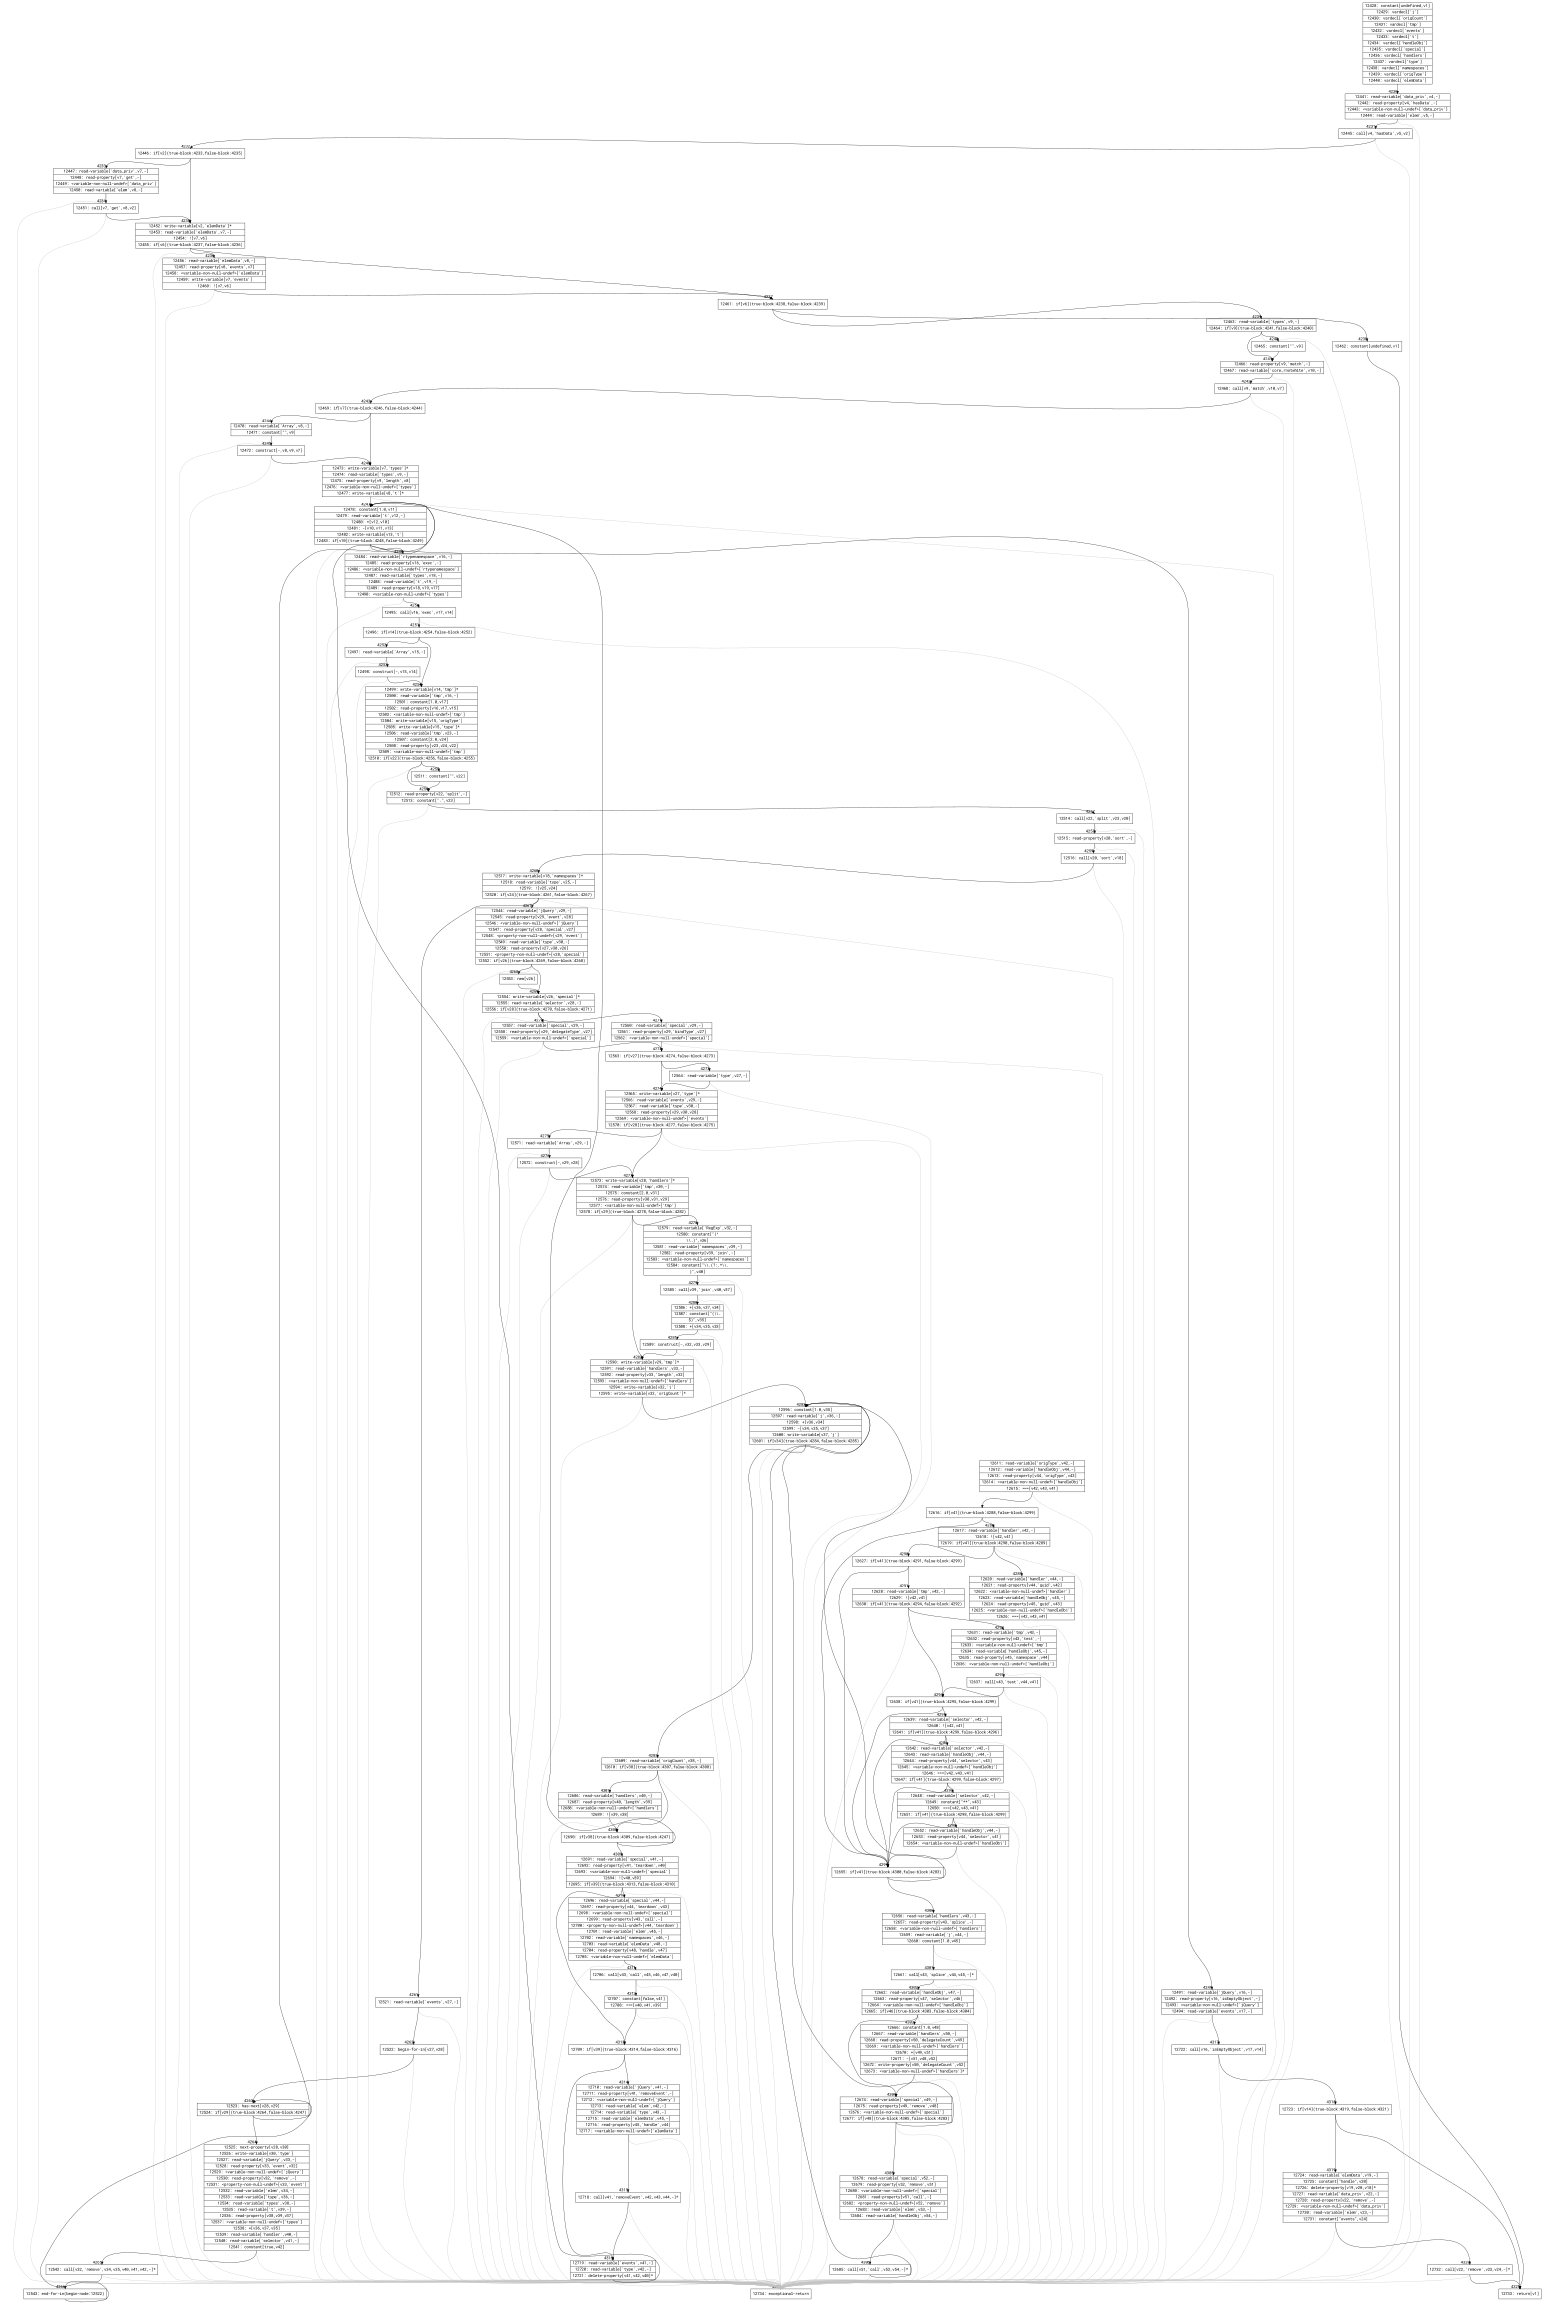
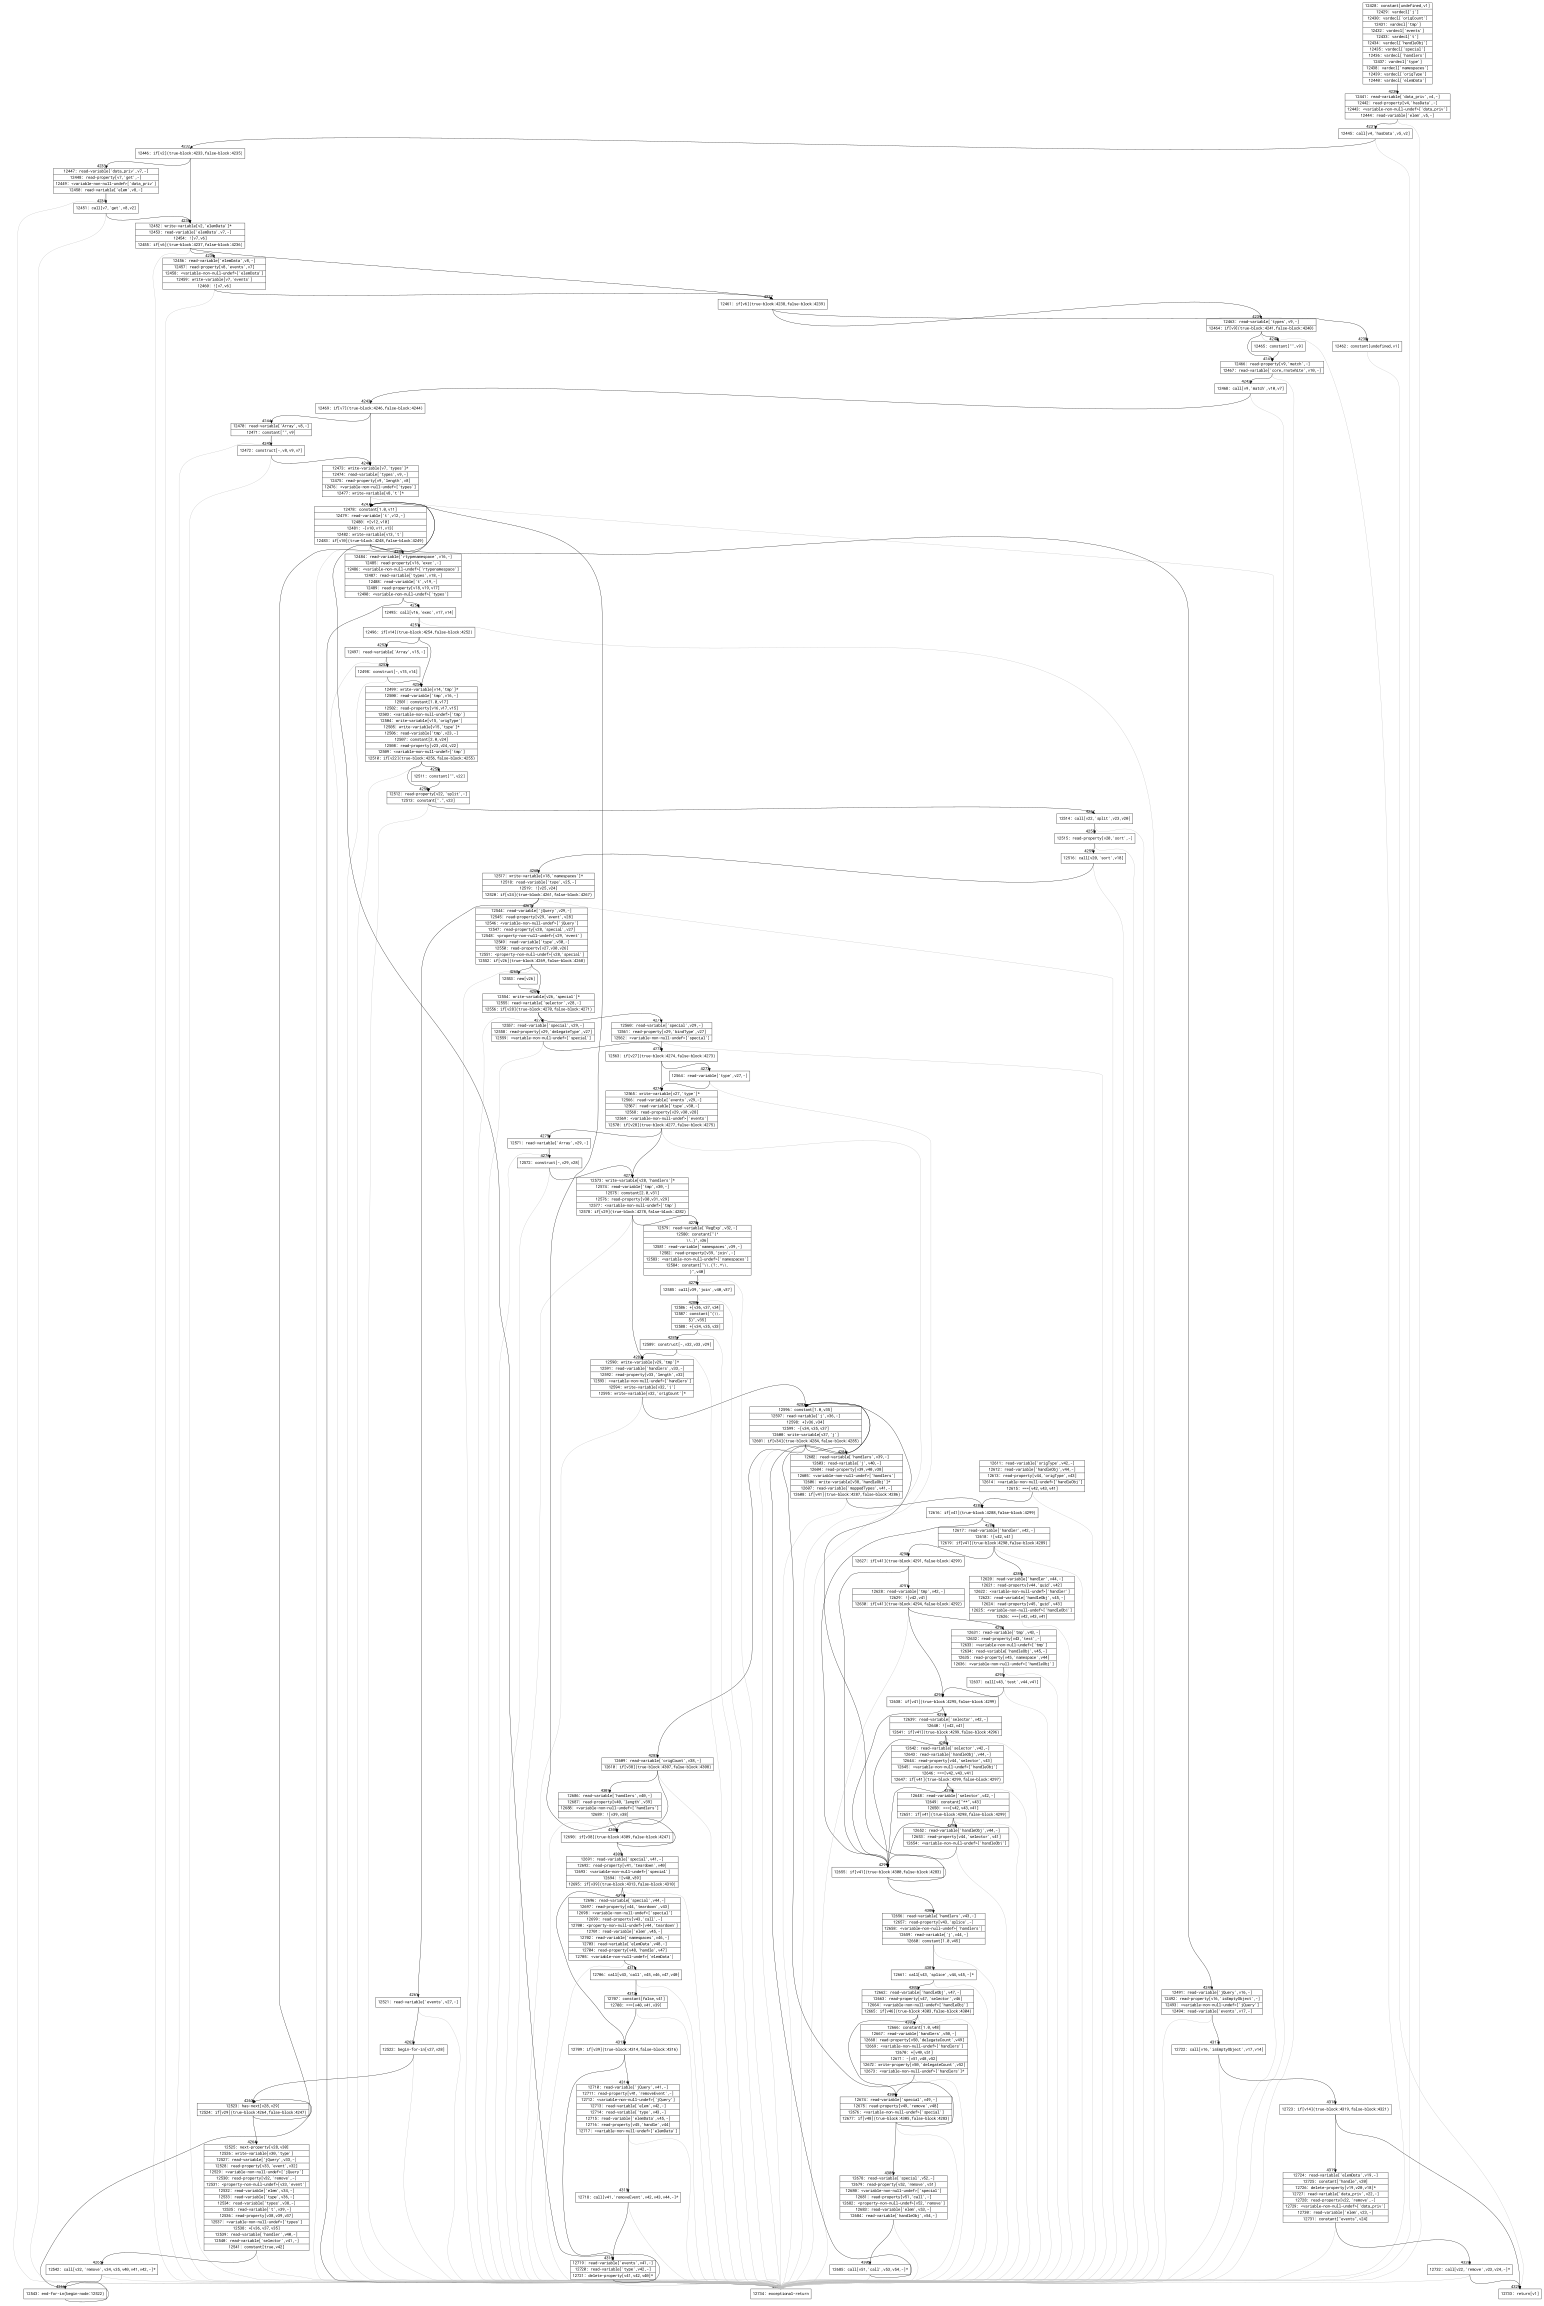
edge "12462: constant[undefined,v1]" -> "12733: return[v1]": color black -> gray
node "12602: read-variable['handlers',v39,-]": added
edge "12484: read-variable['rtypenamespace',v16,-]" -> "12734: exceptional-return": color gray -> black
